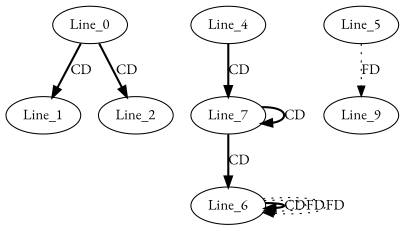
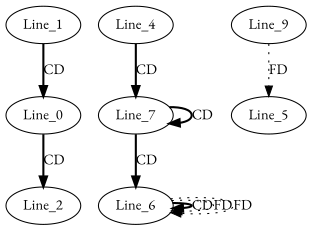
edge "Line_5" -> "Line_9": reversed
edge "Line_0" -> "Line_1": reversed
